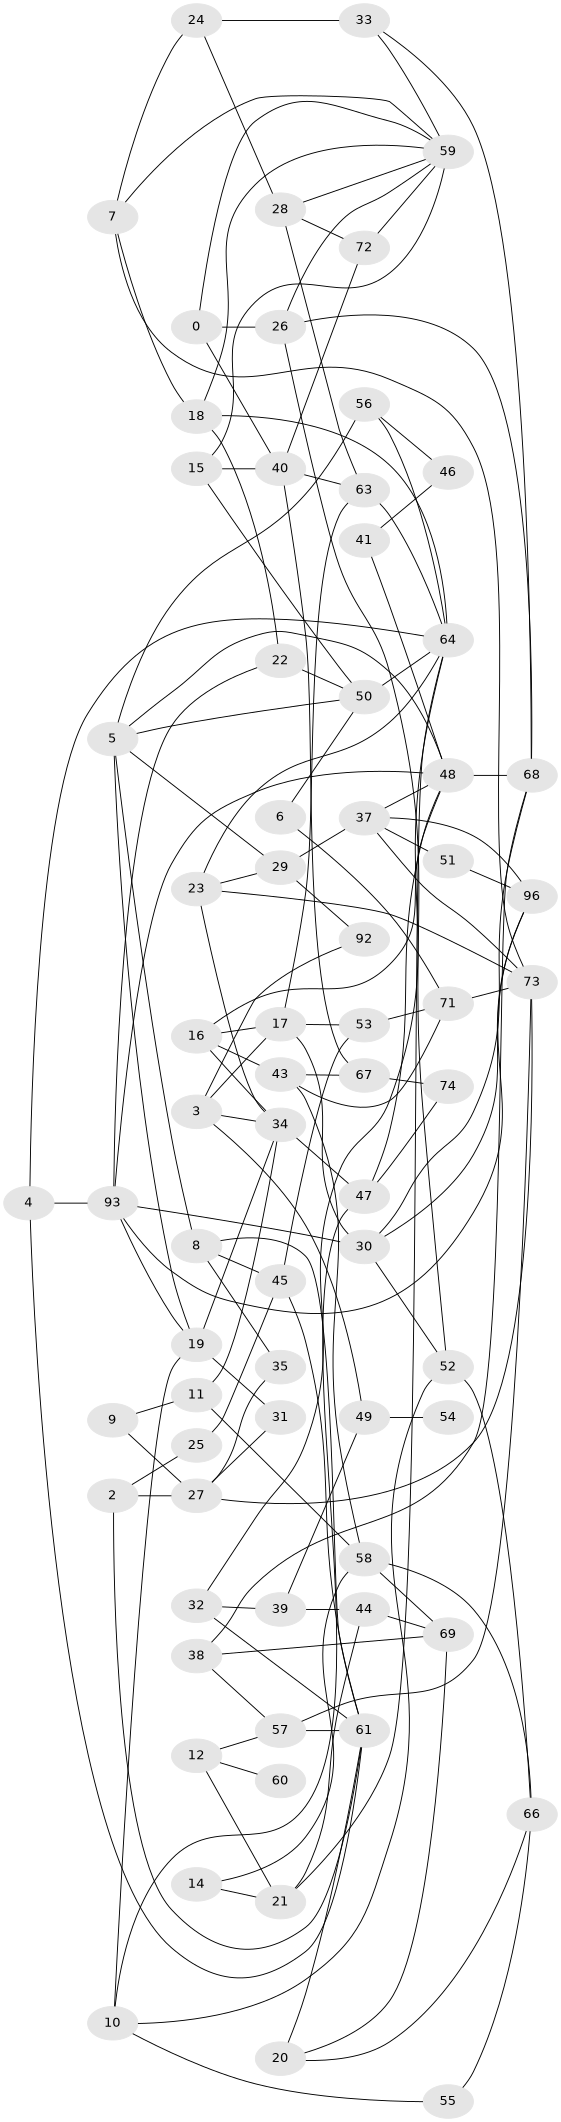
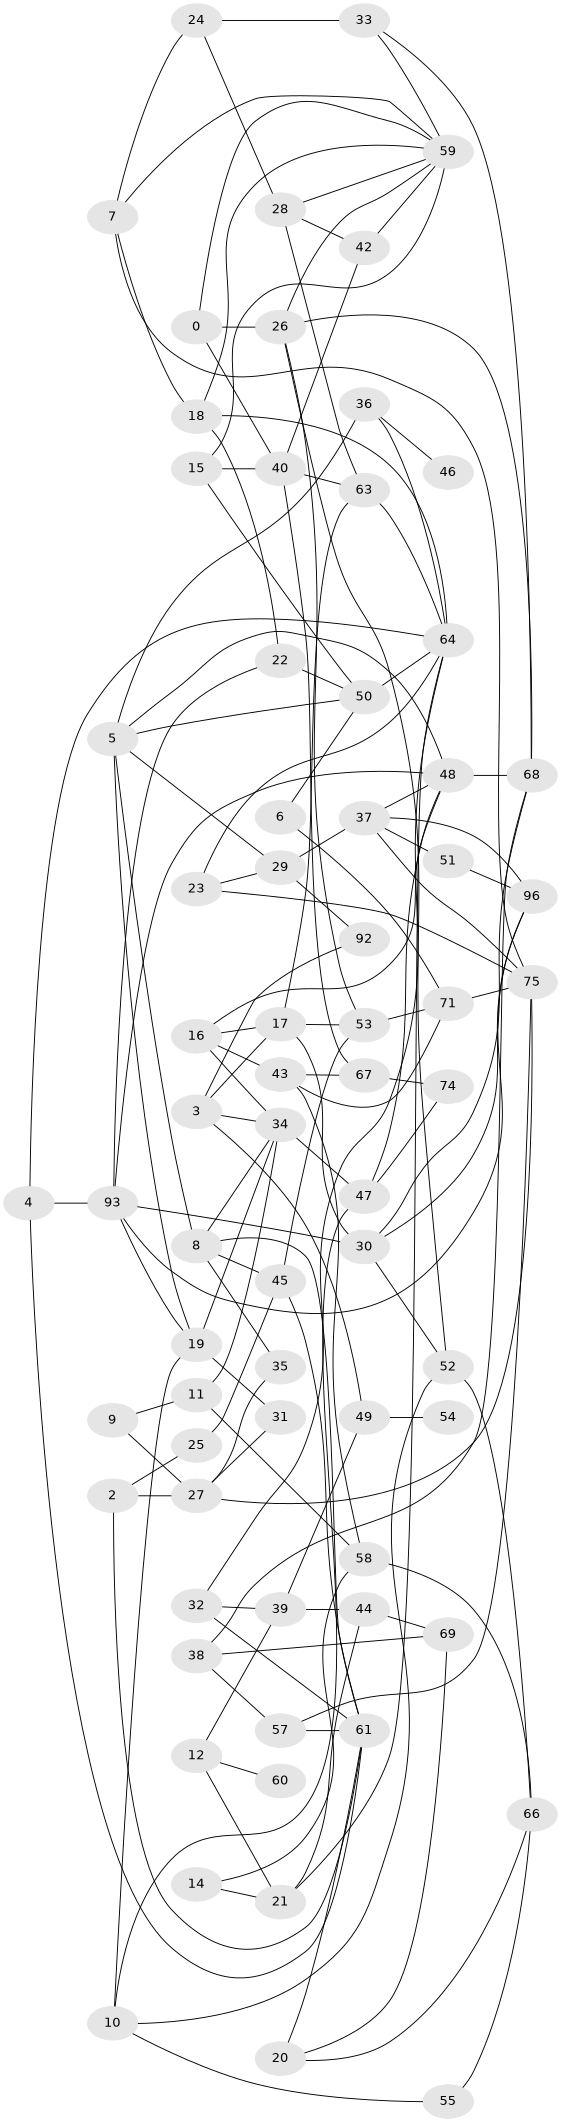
node "72": label "72" -> "42"
node "56": label "56" -> "36"
node "41": removed
edge "26" -- "53": added
node "73": label "73" -> "75"
edge "23" -- "34": now "8" -- "34"
edge "58" -- "69": removed
edge "57" -- "12": now "39" -- "12"
